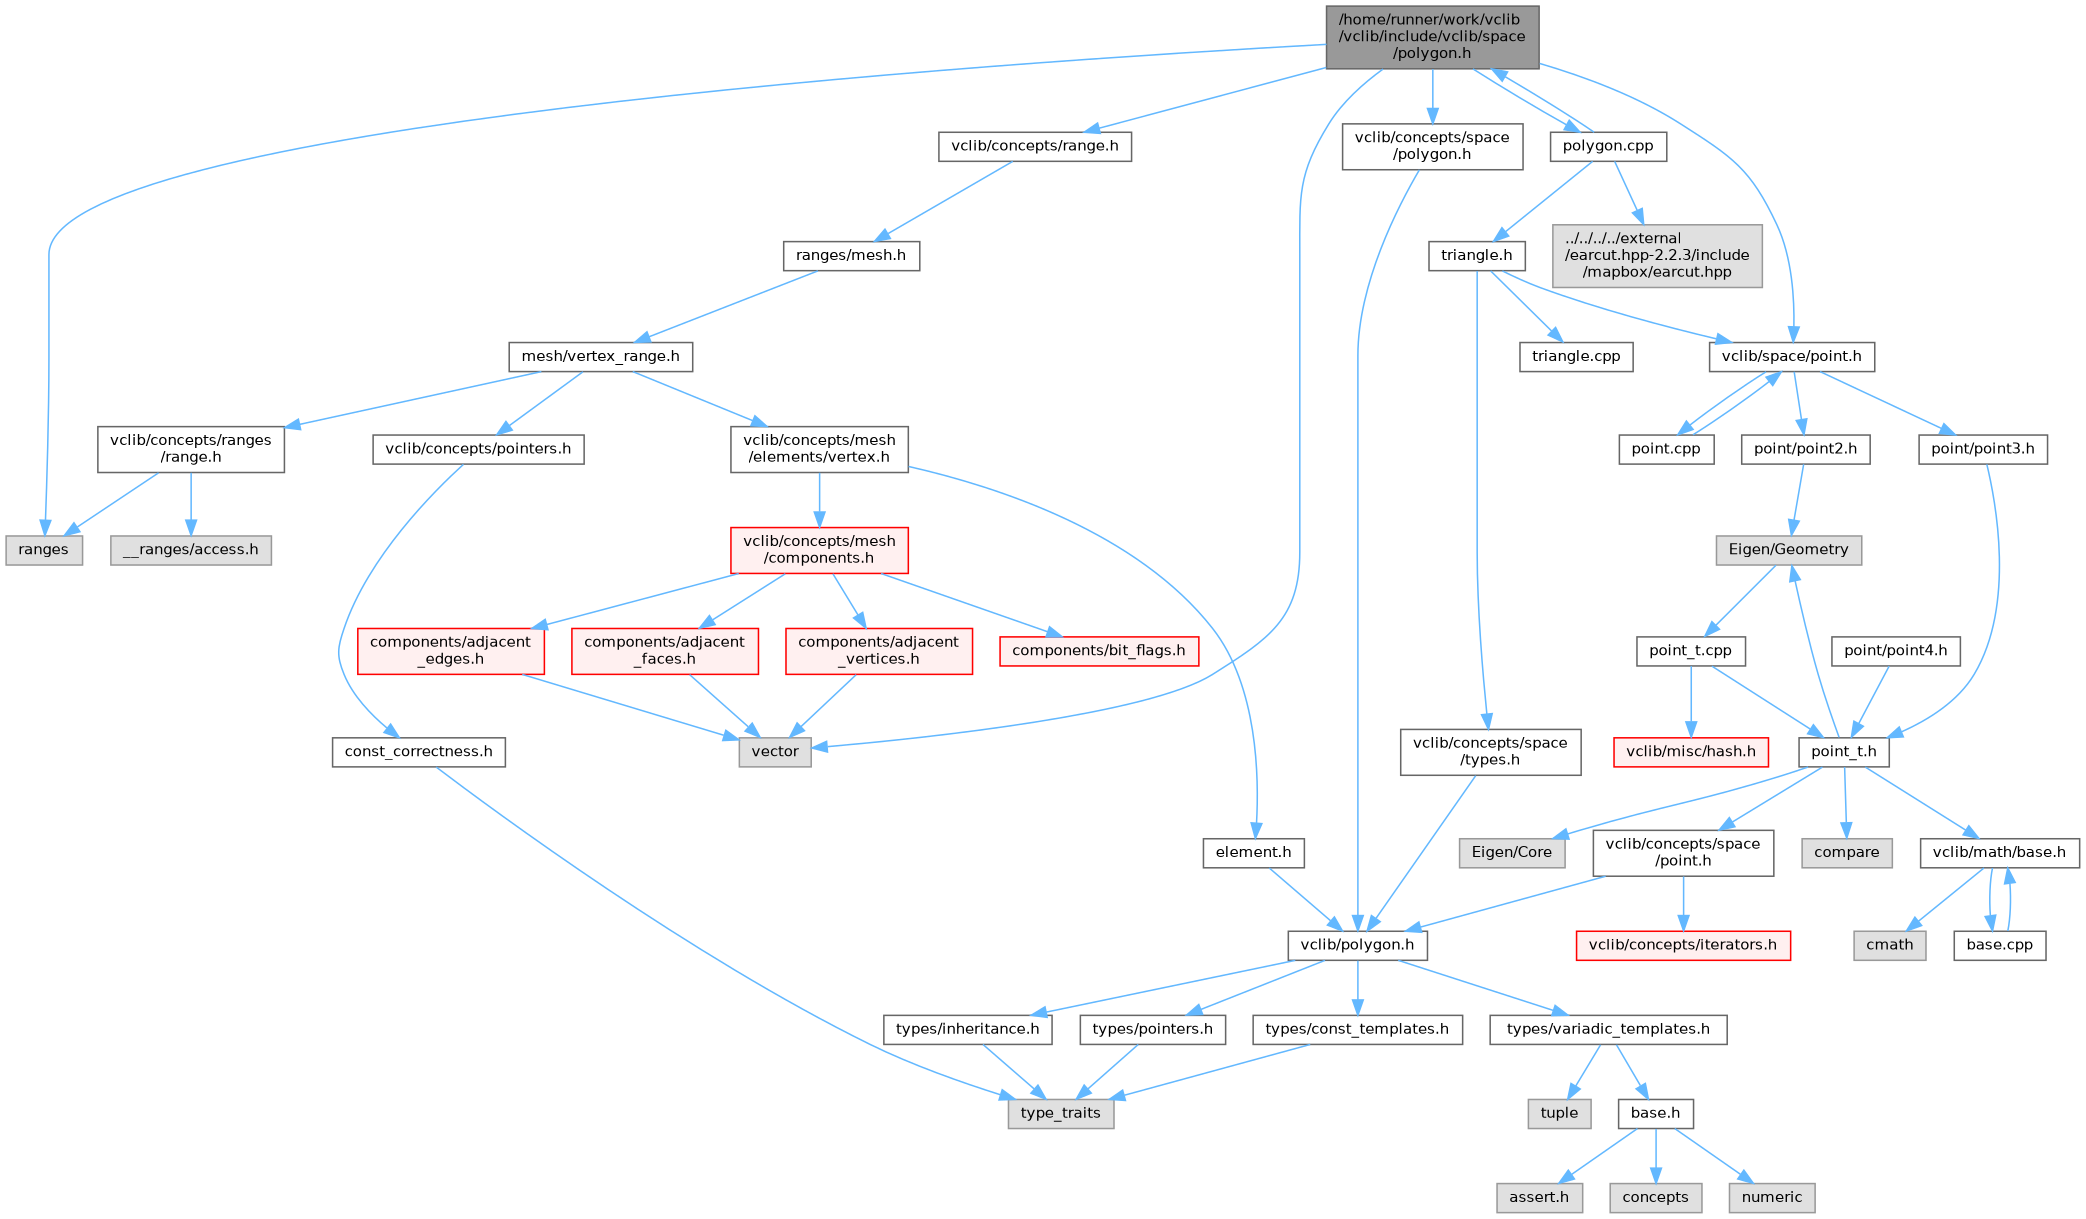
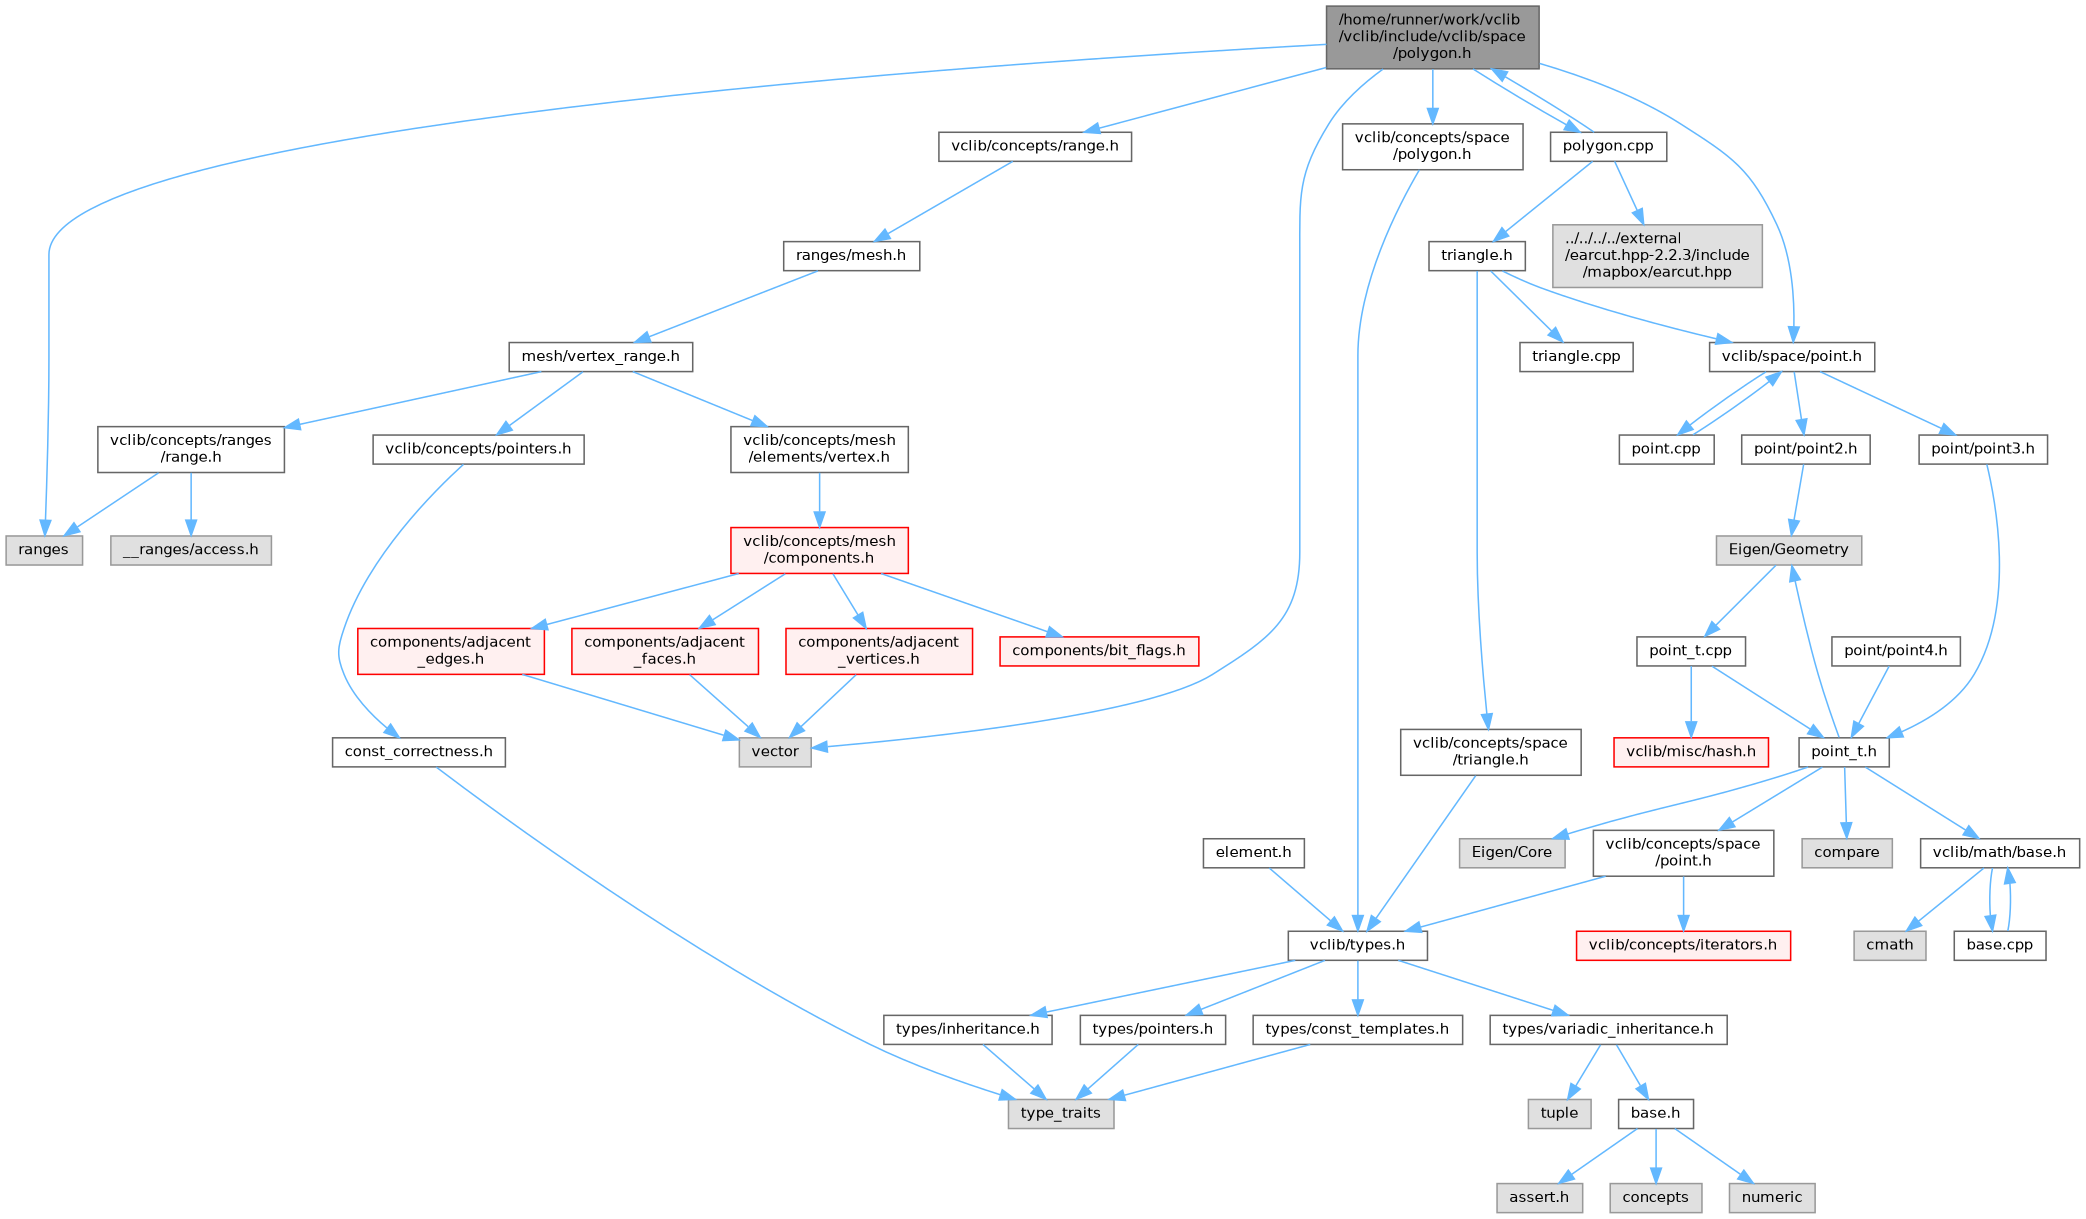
edge "vclib/concepts/mesh /elements/vertex.h" -> "element.h": removed
node "vclib/concepts/space /types.h": label "vclib/concepts/space /types.h" -> "vclib/concepts/space /triangle.h"
node "vclib/polygon.h": label "vclib/polygon.h" -> "vclib/types.h"
node "types/variadic_templates.h": label "types/variadic_templates.h" -> "types/variadic_inheritance.h"
